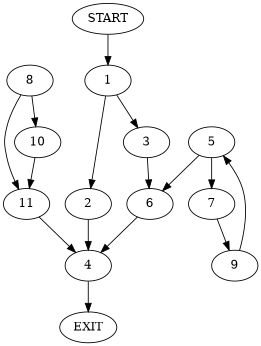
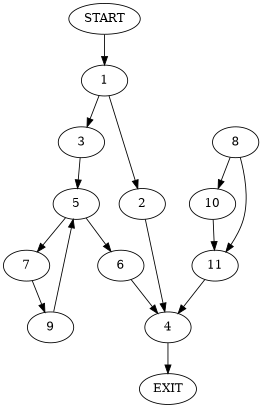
edge "3" -> "6": now "3" -> "5"
